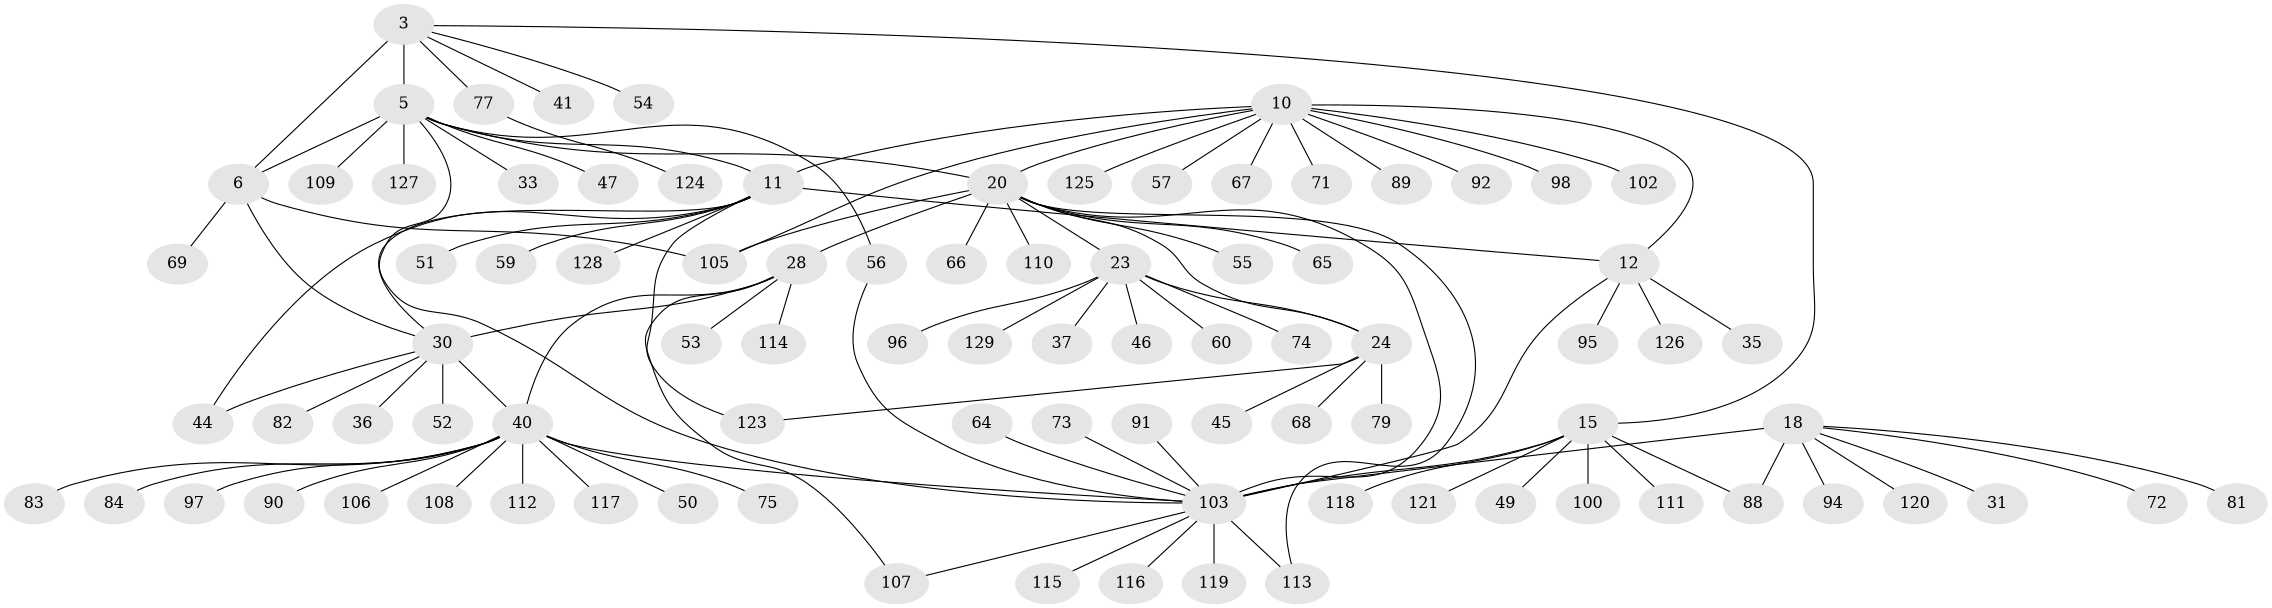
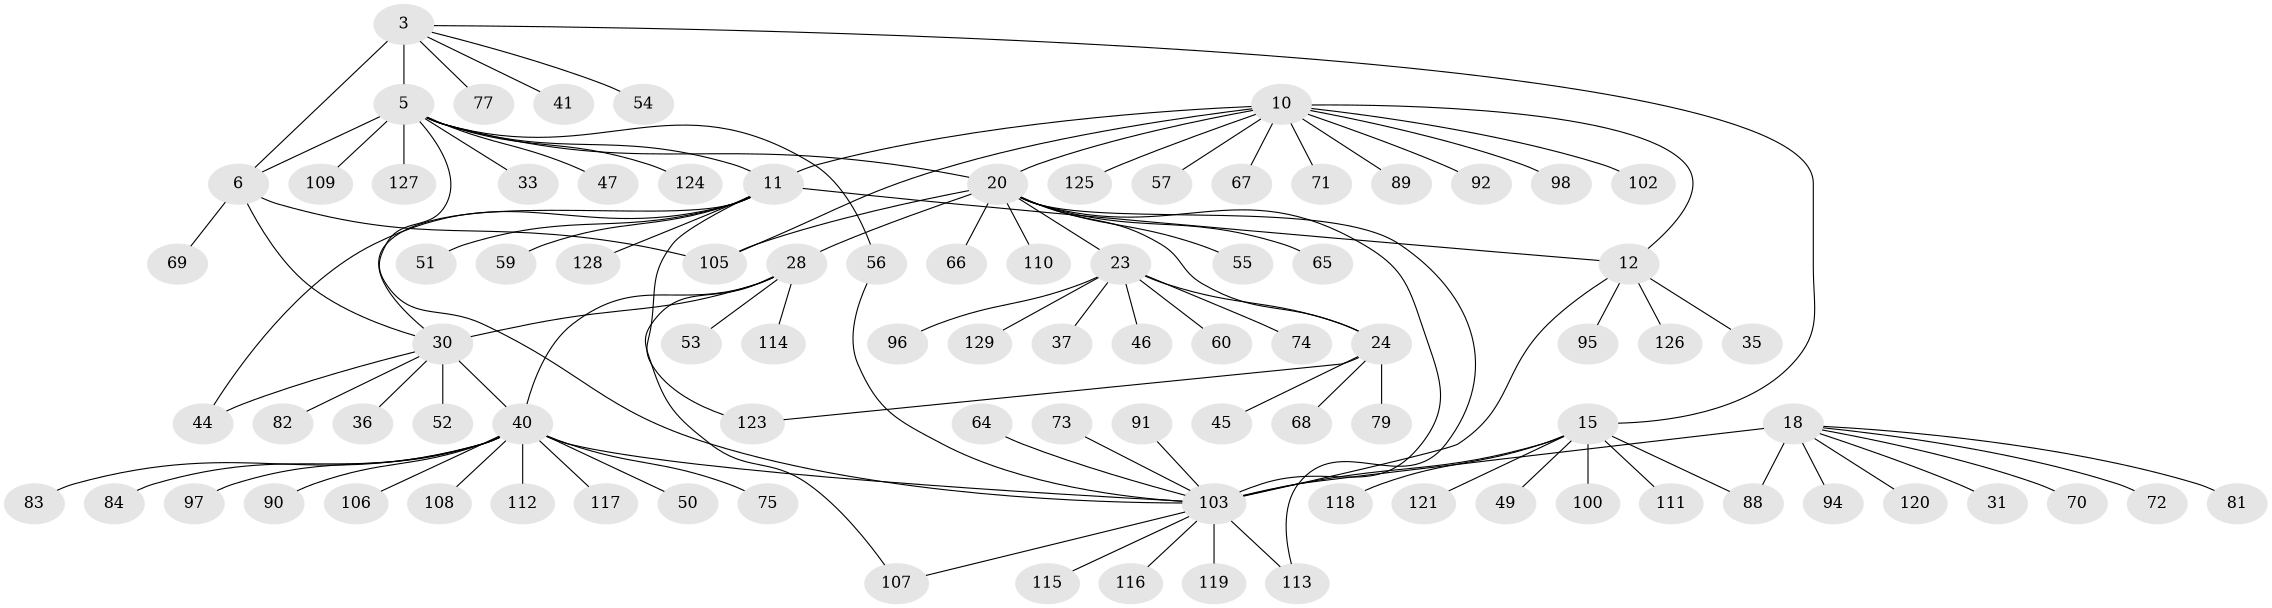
edge "77" -- "124": now "5" -- "124"
node "70": added
